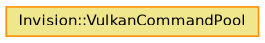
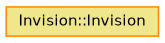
node "Invision::VulkanCommandPool": label "Invision::VulkanCommandPool" -> "Invision::Invision"
